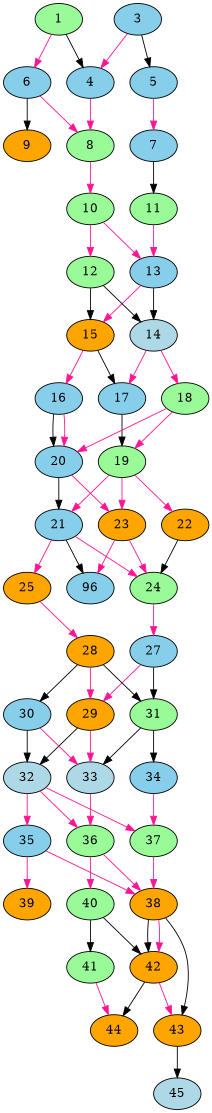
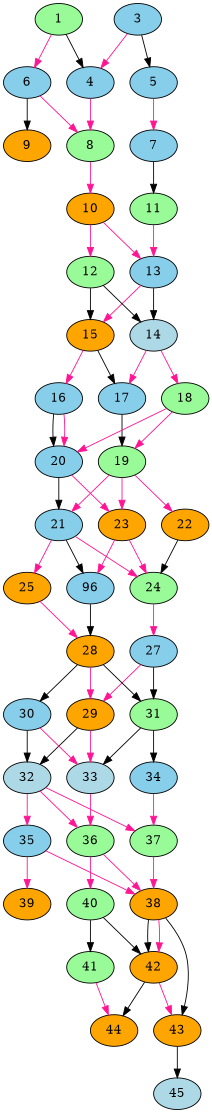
node "10": fillcolor palegreen -> orange
edge "96" -> "28": added
